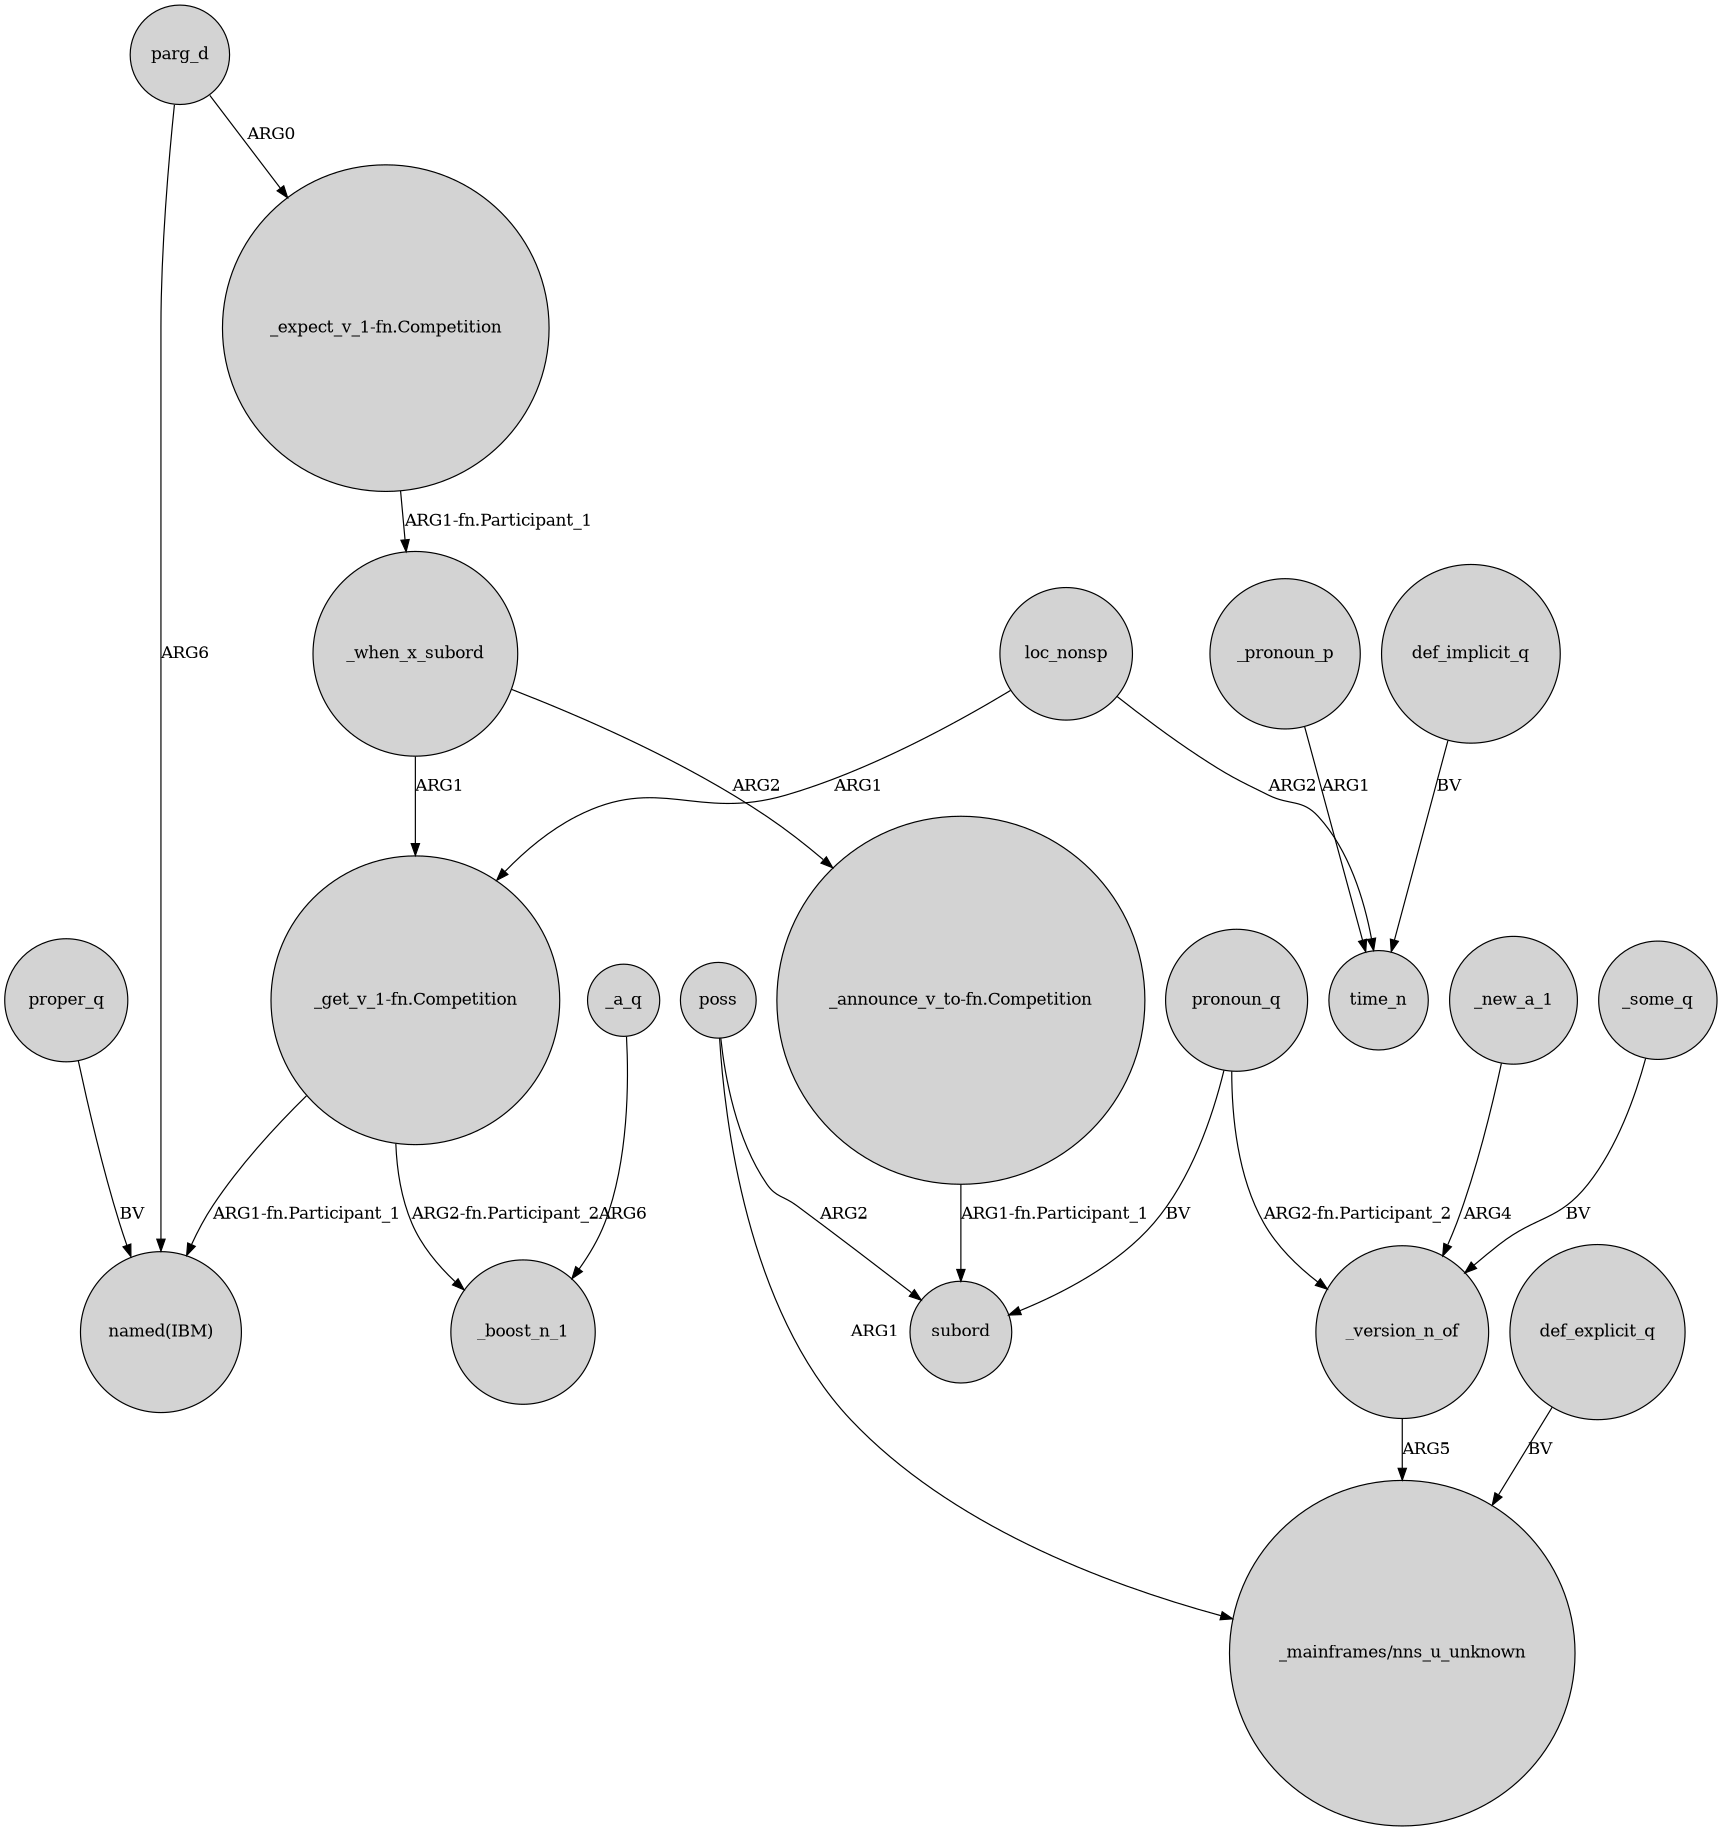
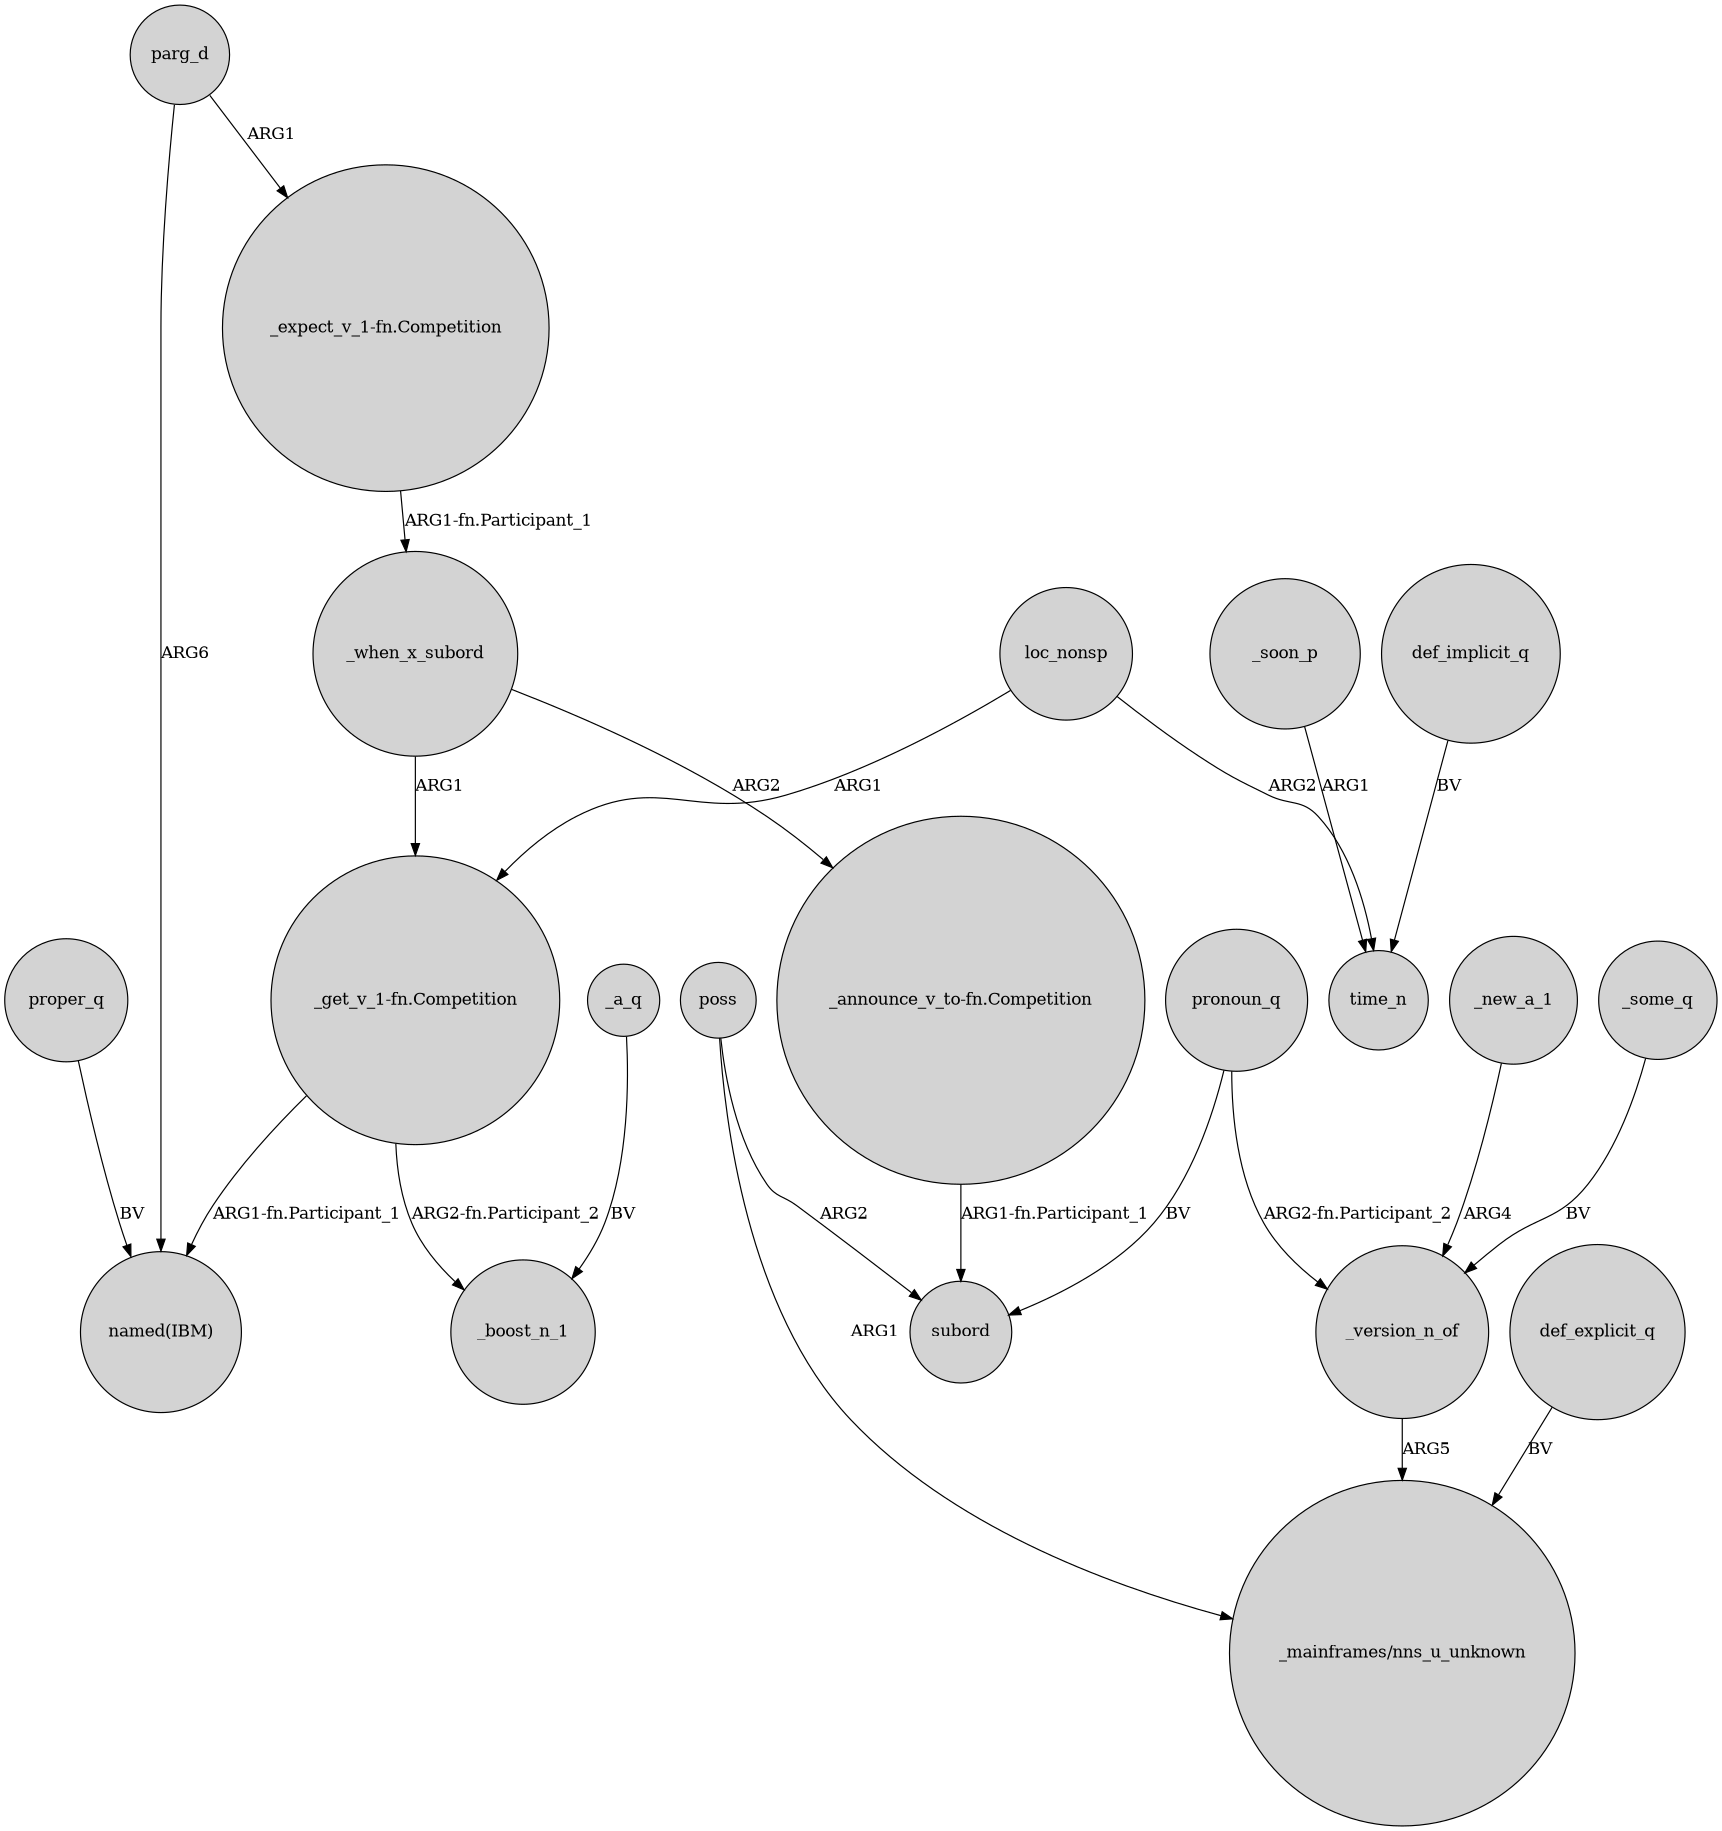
edge "parg_d" -> "_expect_v_1-fn.Competition": label "ARG0" -> "ARG1"
node "_pronoun_p": label "_pronoun_p" -> "_soon_p"
edge "_a_q" -> "_boost_n_1": label "ARG6" -> "BV"
